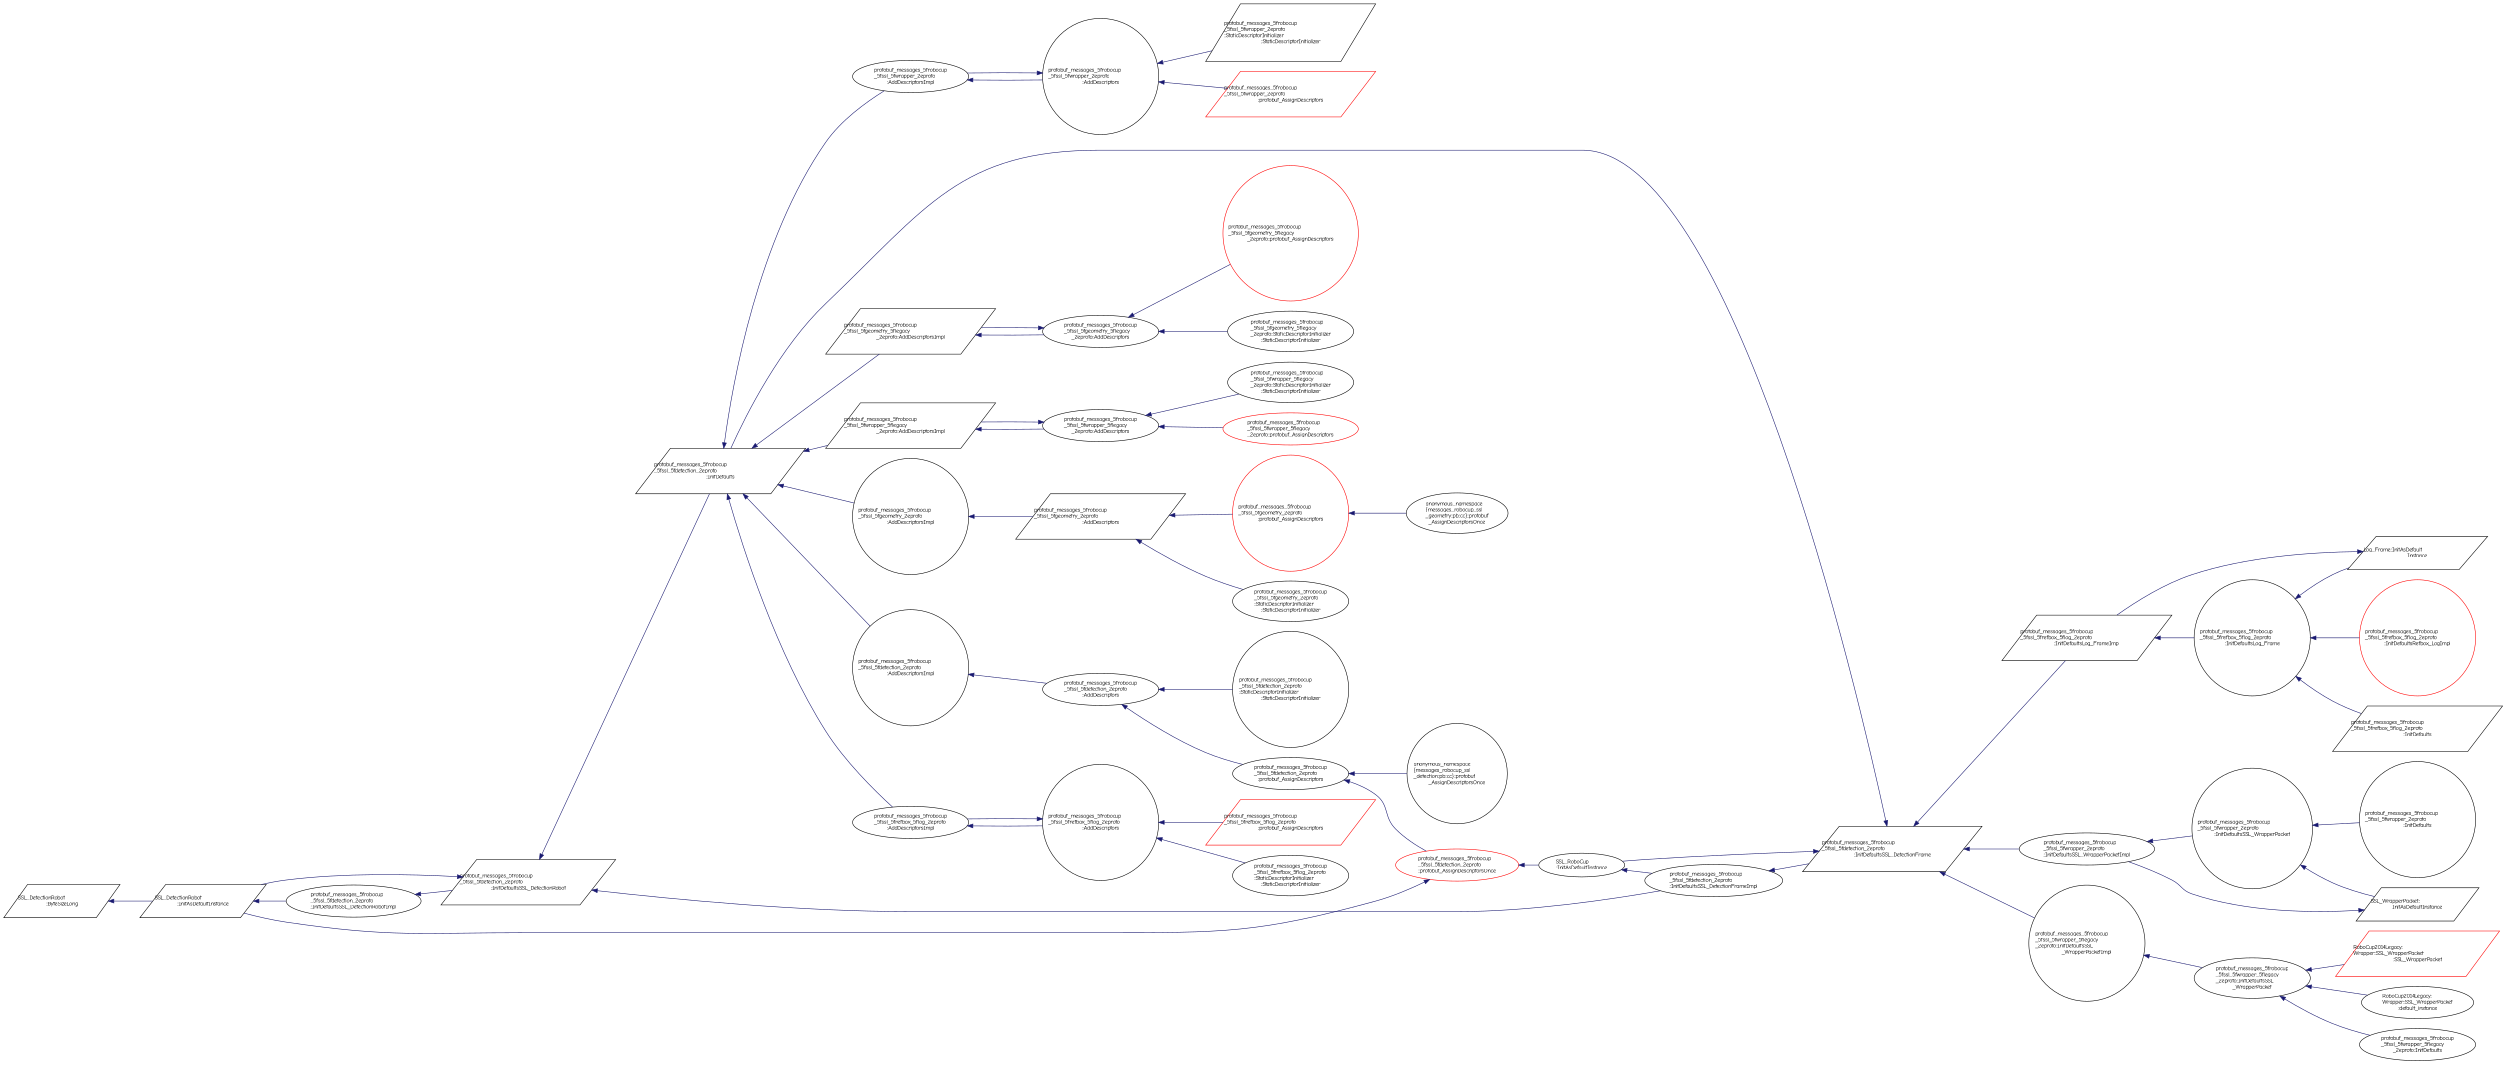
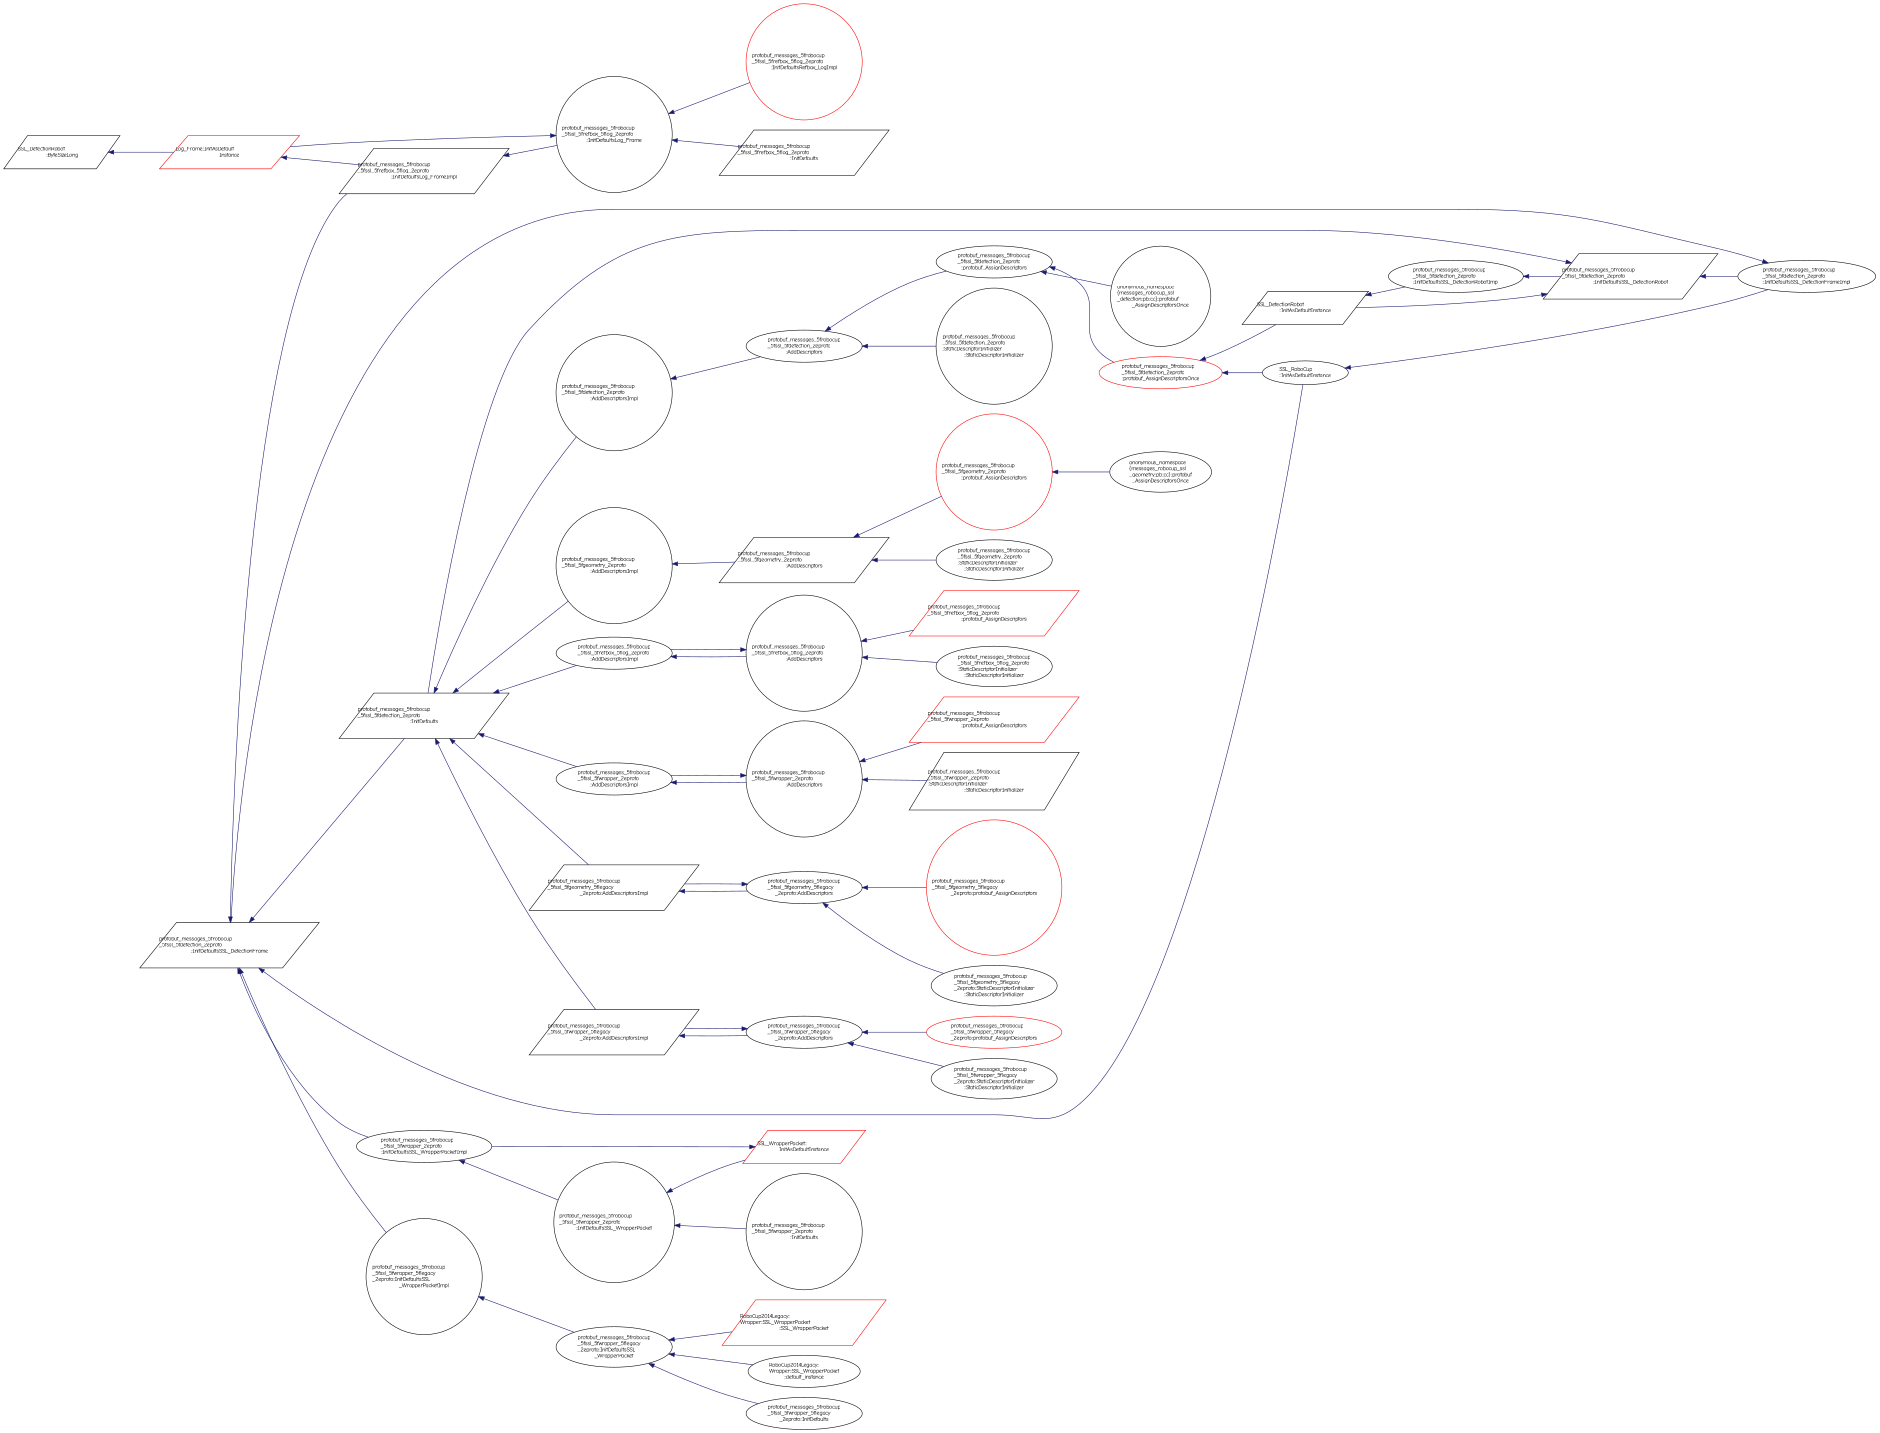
node "Log_Frame::InitAsDefault Instance": color black -> red
edge "SSL_DetectionRobot ::InitAsDefaultInstance" -> "SSL_DetectionRobot ::ByteSizeLong": now "Log_Frame::InitAsDefault Instance" -> "SSL_DetectionRobot ::ByteSizeLong"
node "SSL_WrapperPacket:: InitAsDefaultInstance": color black -> red
